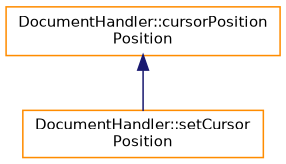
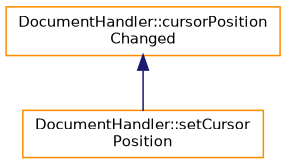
node "DocumentHandler::cursorPosition Position": label "DocumentHandler::cursorPosition Position" -> "DocumentHandler::cursorPosition Changed"
